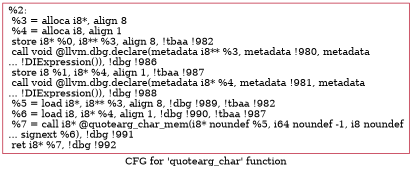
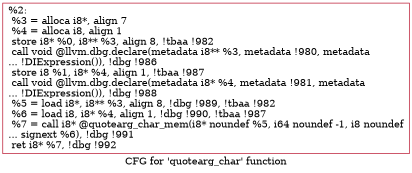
node "%2:": text "%3 = alloca i8*, align 8" -> "%3 = alloca i8*, align 7"
